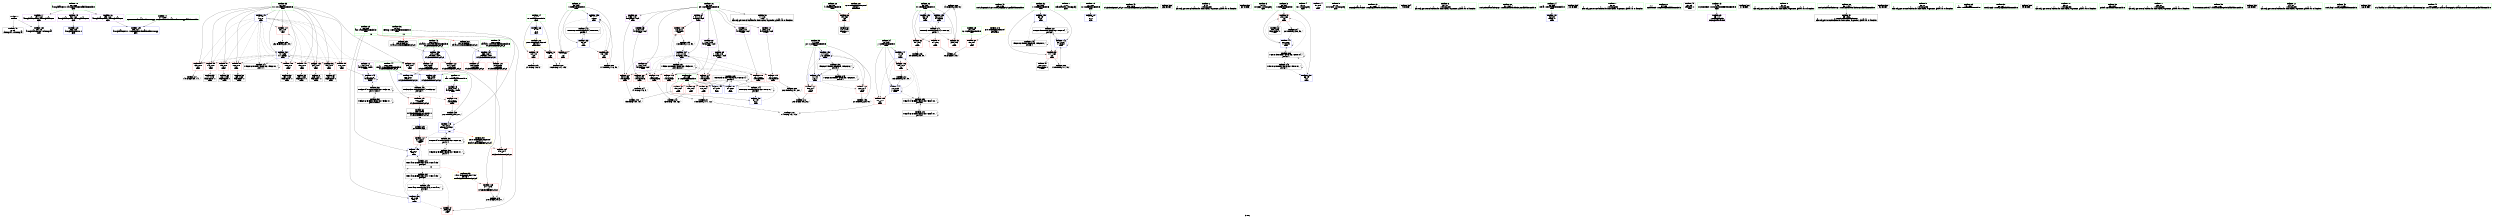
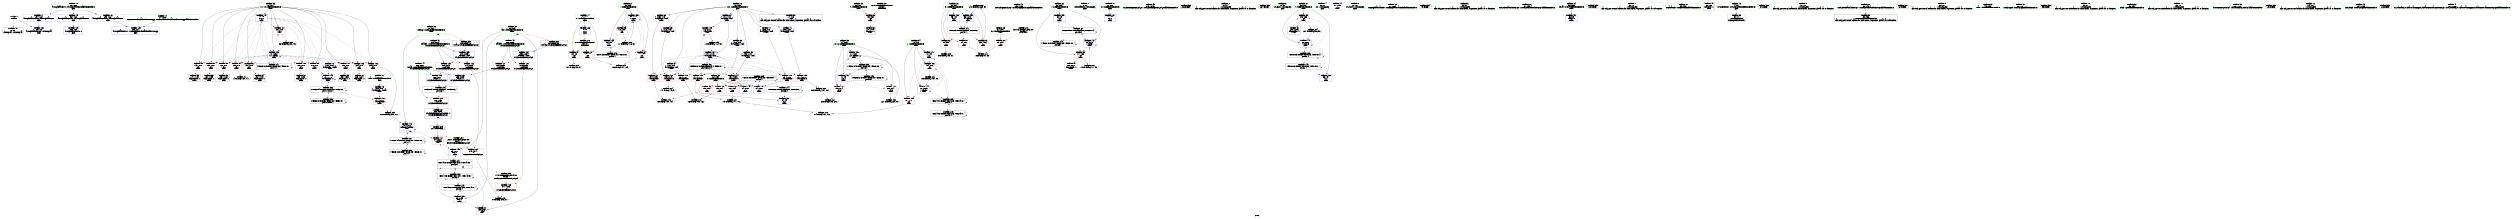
edge "NodeID: 133" -> "NodeID: 85": reversed
edge "NodeID: 262" -> "NodeID: 149": now "NodeID: 262" -> "NodeID: 220"
